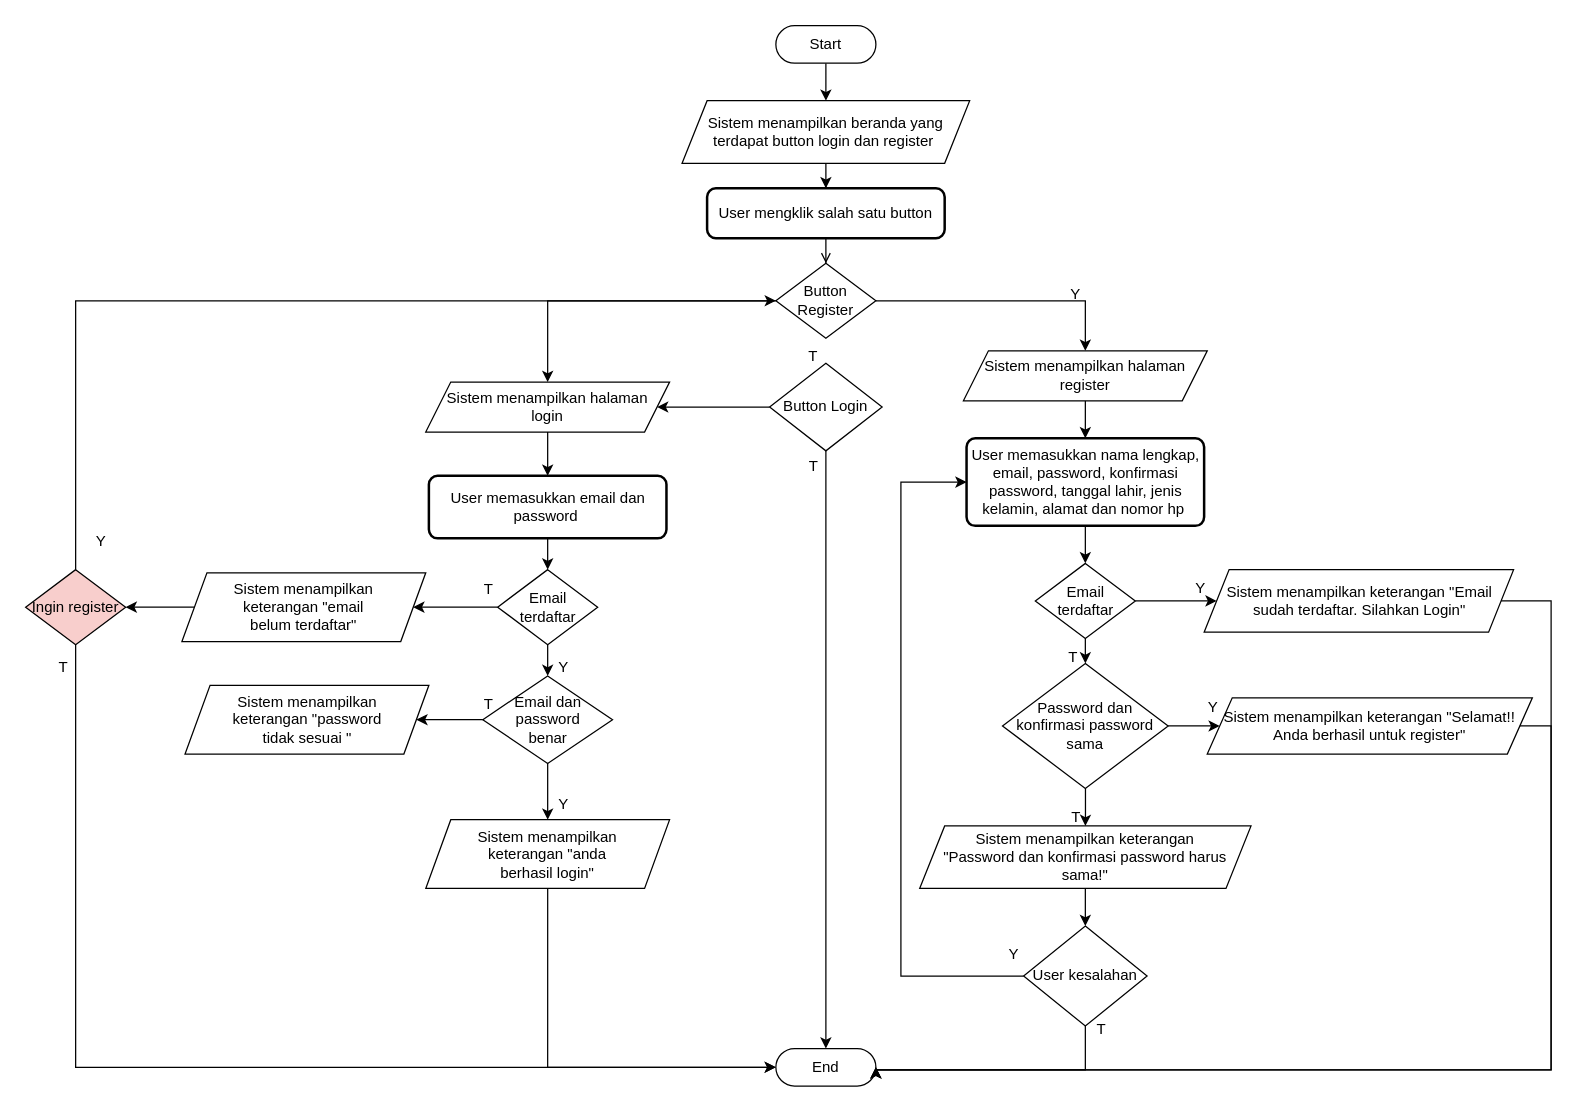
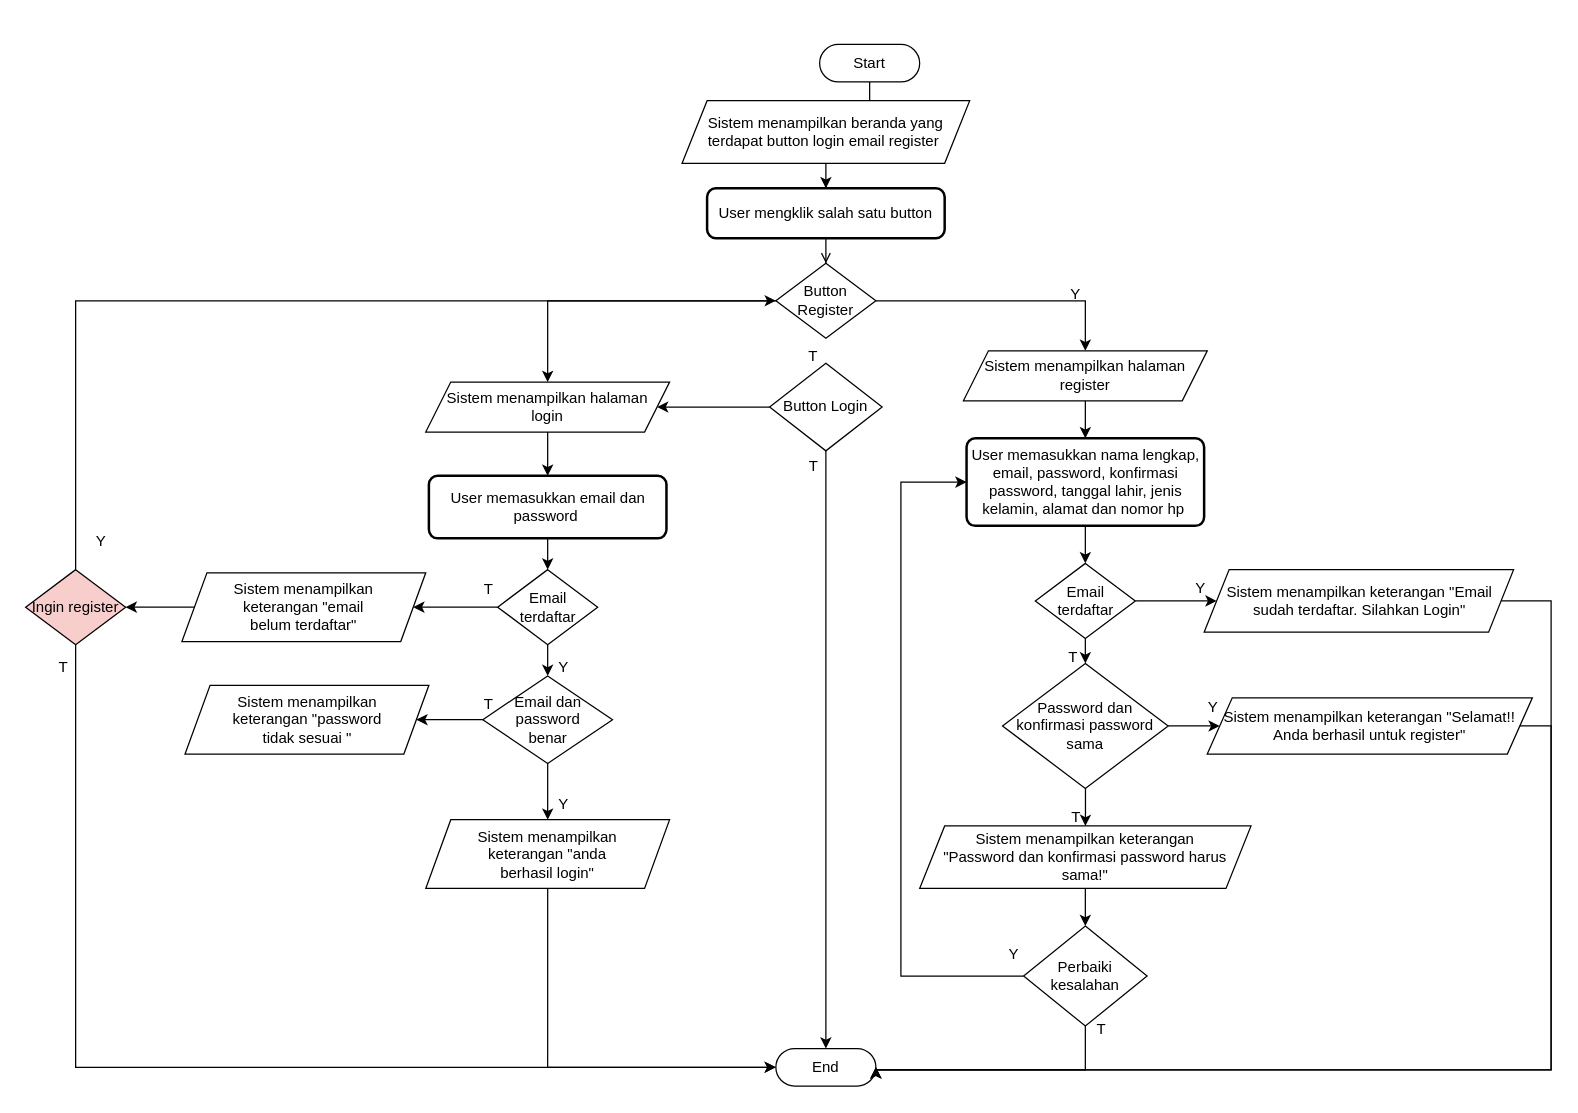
node "Start": moved (826, 44) -> (869, 63)
node "Sistem menampilkan beranda yang terdapat button login dan register": label "Sistem menampilkan beranda yang terdapat button login dan register" -> "Sistem menampilkan beranda yang terdapat button login email register"
node "User kesalahan": label "User kesalahan" -> "Perbaiki kesalahan"
